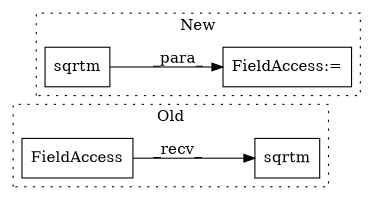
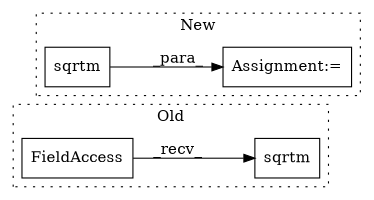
node "FieldAccess:=": label "FieldAccess:=" -> "Assignment:="
